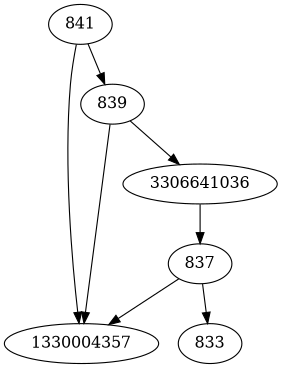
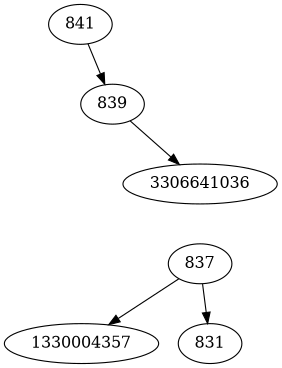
edge "841" -> "1330004357": removed
edge "839" -> "1330004357": removed
edge "3306641036" -> "837": removed
node "833": label "833" -> "831"
